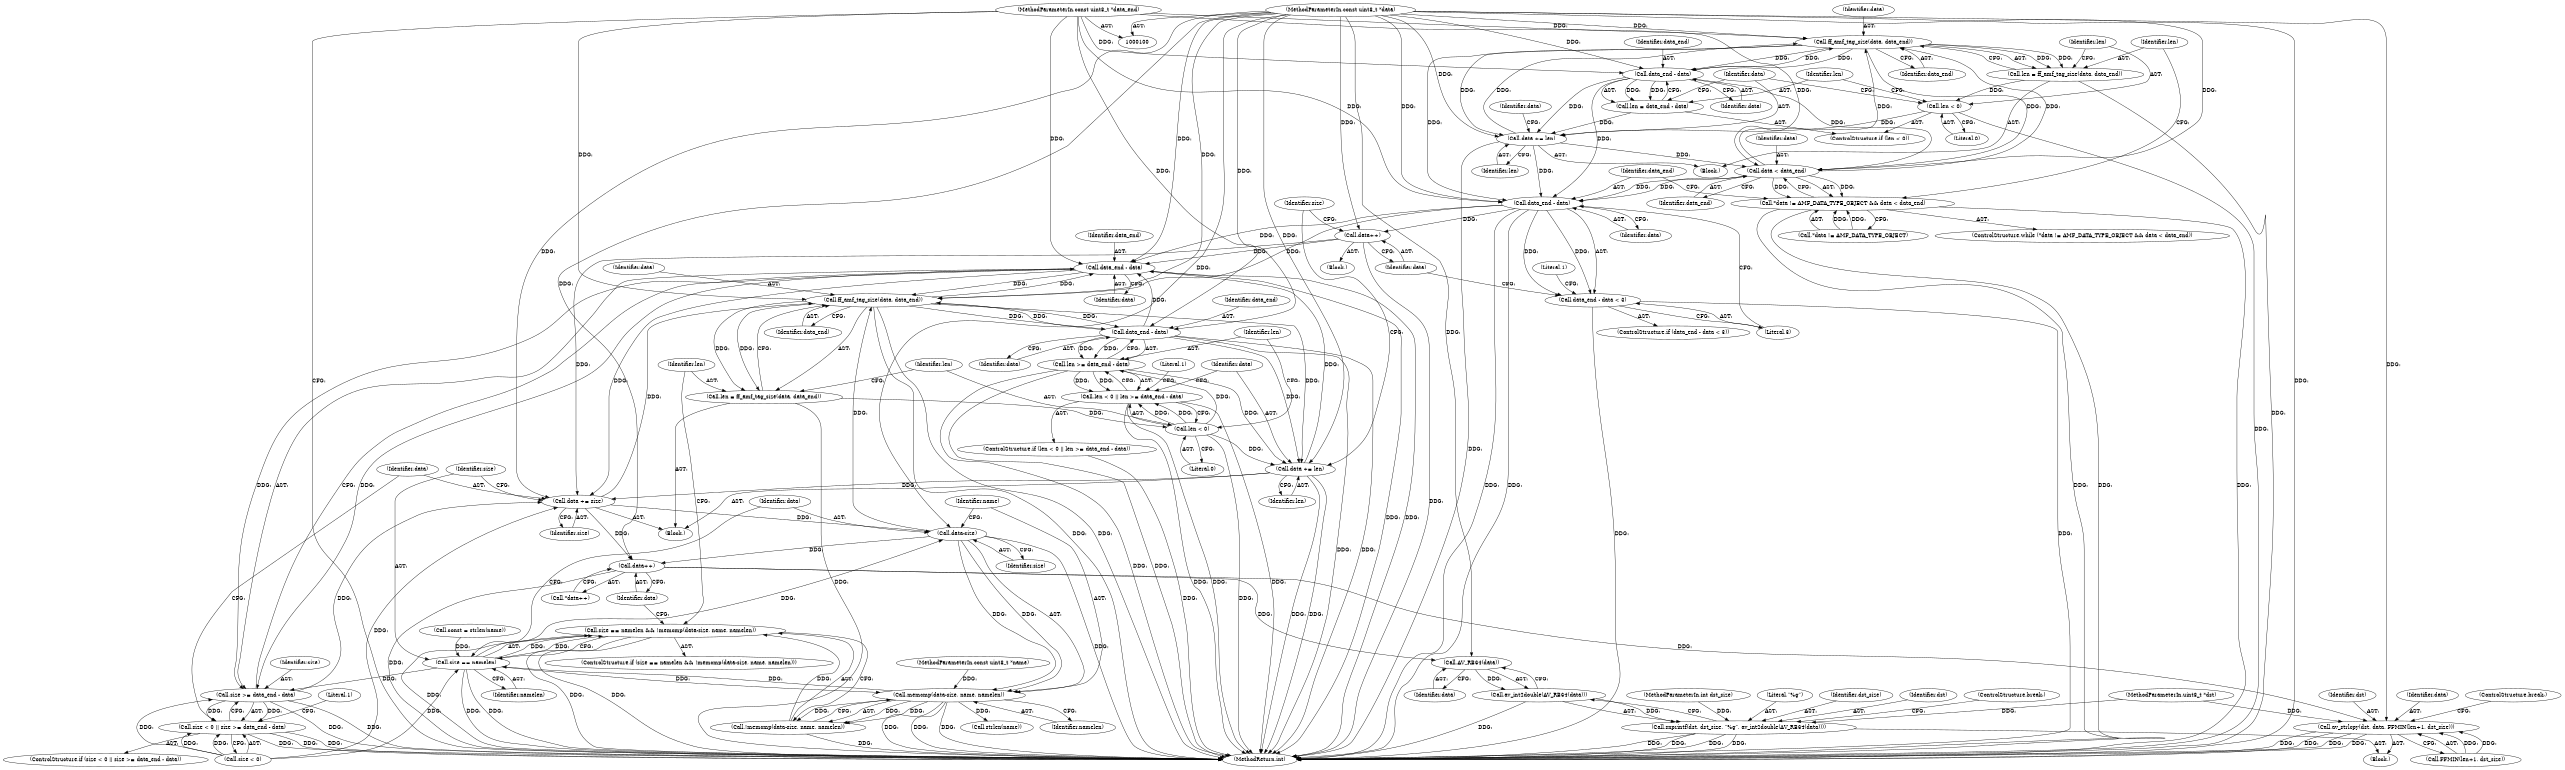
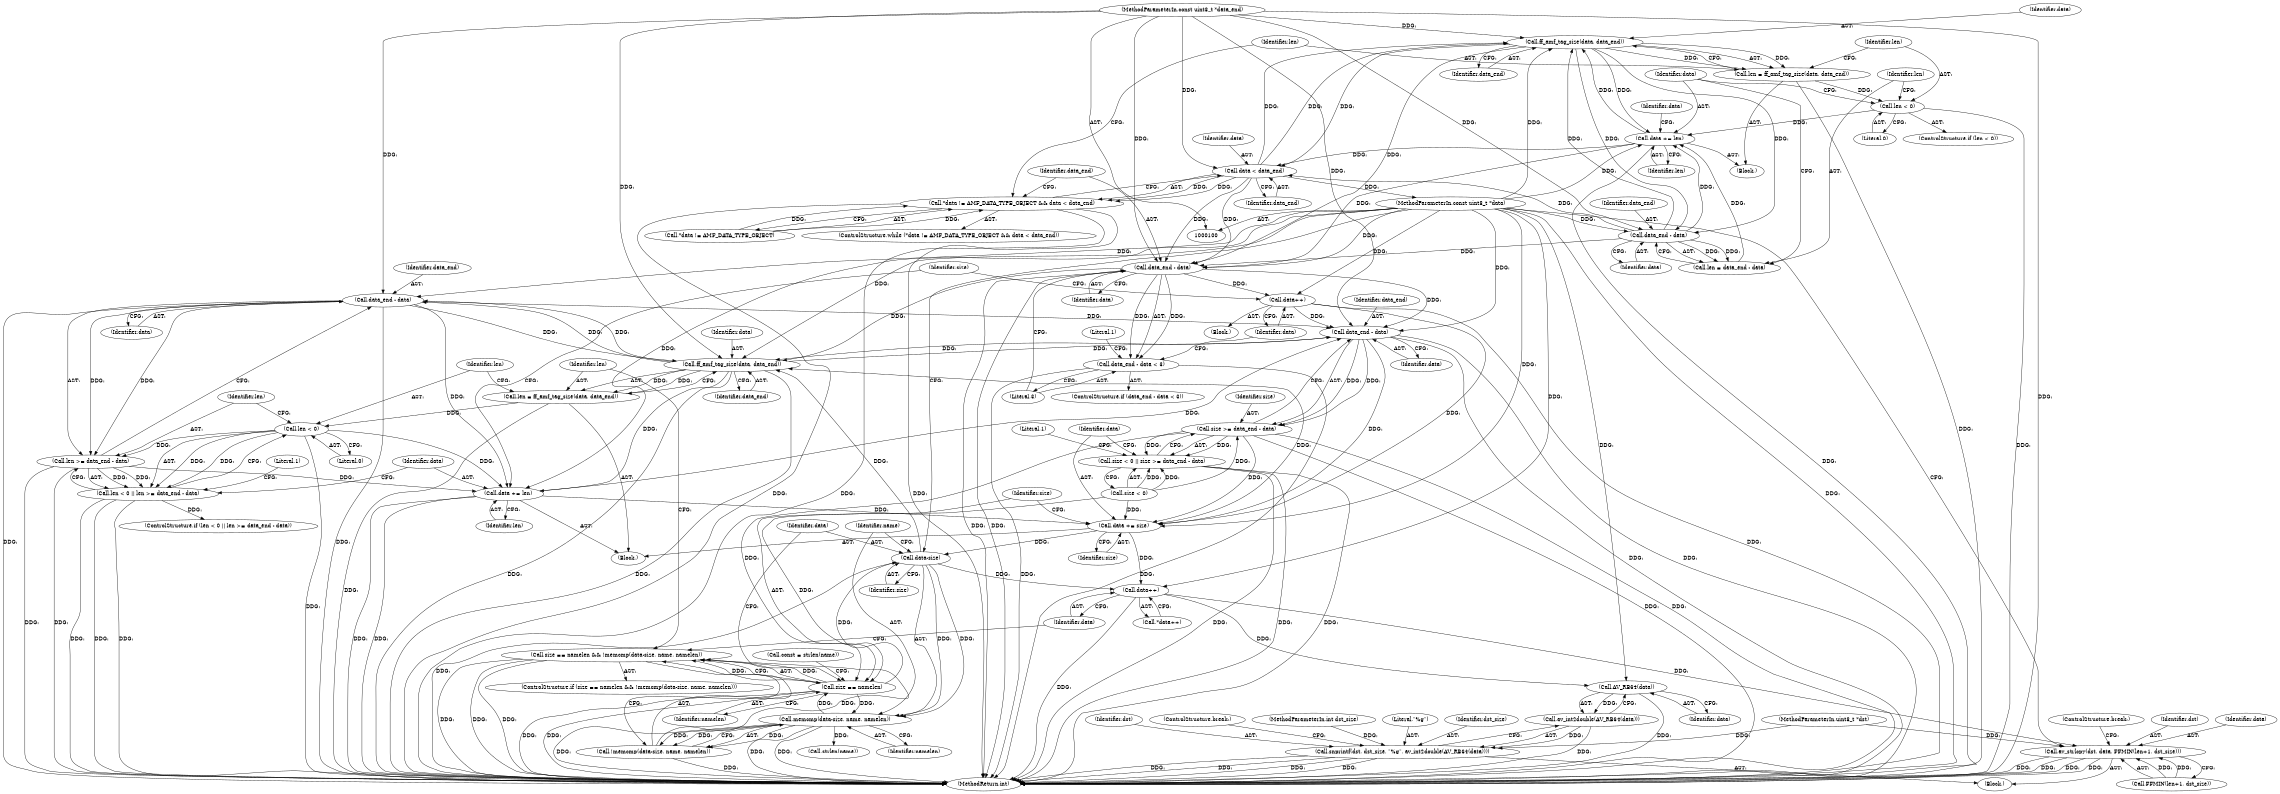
edge "(MethodParameterIn,const uint8_t *data)" -> "(Call,data < data_end)": reversed
edge "(Call,len = data_end - data)" -> "(ControlStructure,if (len < 0))": removed, label "AST:"
edge "(MethodParameterIn,const uint8_t *data)" -> "(Call,data-size)": label "DDG: " -> "CFG: "
edge "(MethodParameterIn,const uint8_t *data)" -> "(Call,av_strlcpy(dst, data, FFMIN(len+1, dst_size)))": label "DDG: " -> "CFG: "
edge "(MethodParameterIn,const uint8_t *data_end)" -> "(MethodReturn,int)": label "CFG: " -> "DDG: "
edge "(Call,len < 0 || len >= data_end - data)" -> "(ControlStructure,if (len < 0 || len >= data_end - data))": label "AST: " -> "DDG: "
edge "(ControlStructure,if (len < 0 || len >= data_end - data))" -> "(MethodReturn,int)": now "(Call,AV_RB64(data))" -> "(MethodReturn,int)"
edge "(Call,const = strlen(name))" -> "(Call,size == namelen)": label "DDG: " -> "CFG: "
node "(MethodParameterIn,const uint8_t *name)": removed
edge "(Call,size == namelen)" -> "(Call,size >= data_end - data)": reversed
node "(ControlStructure,if (size < 0 || size >= data_end - data))": removed
